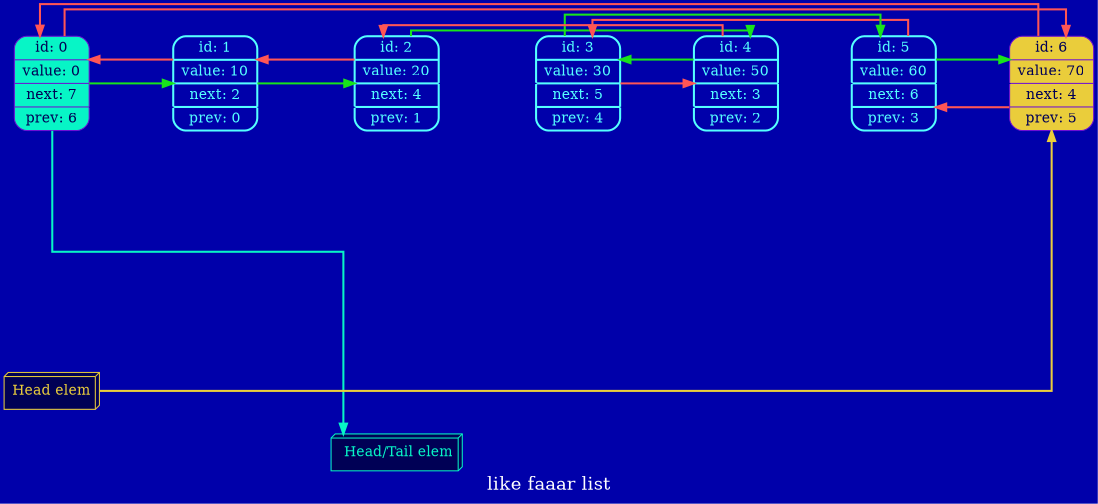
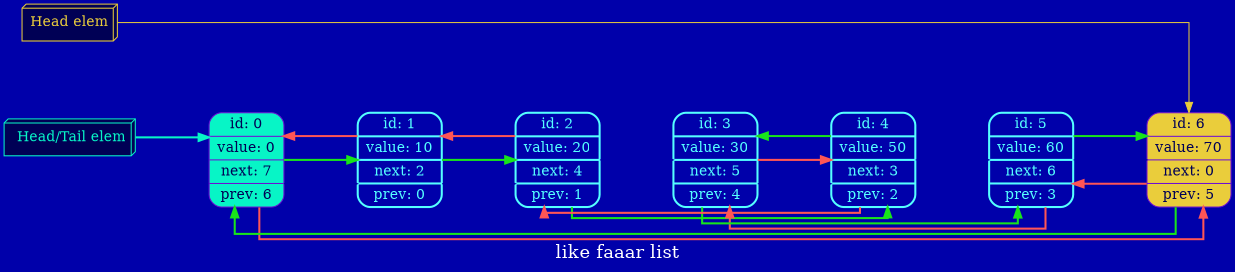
edge "id: 6" -> "id: 0": color #ff5555 -> #18e41b
node "id: 6": text "next: 4" -> "next: 0"
edge "id: 0" -> "Head/Tail elem": reversed
edge "Head elem" -> "id: 6": style bold -> solid
